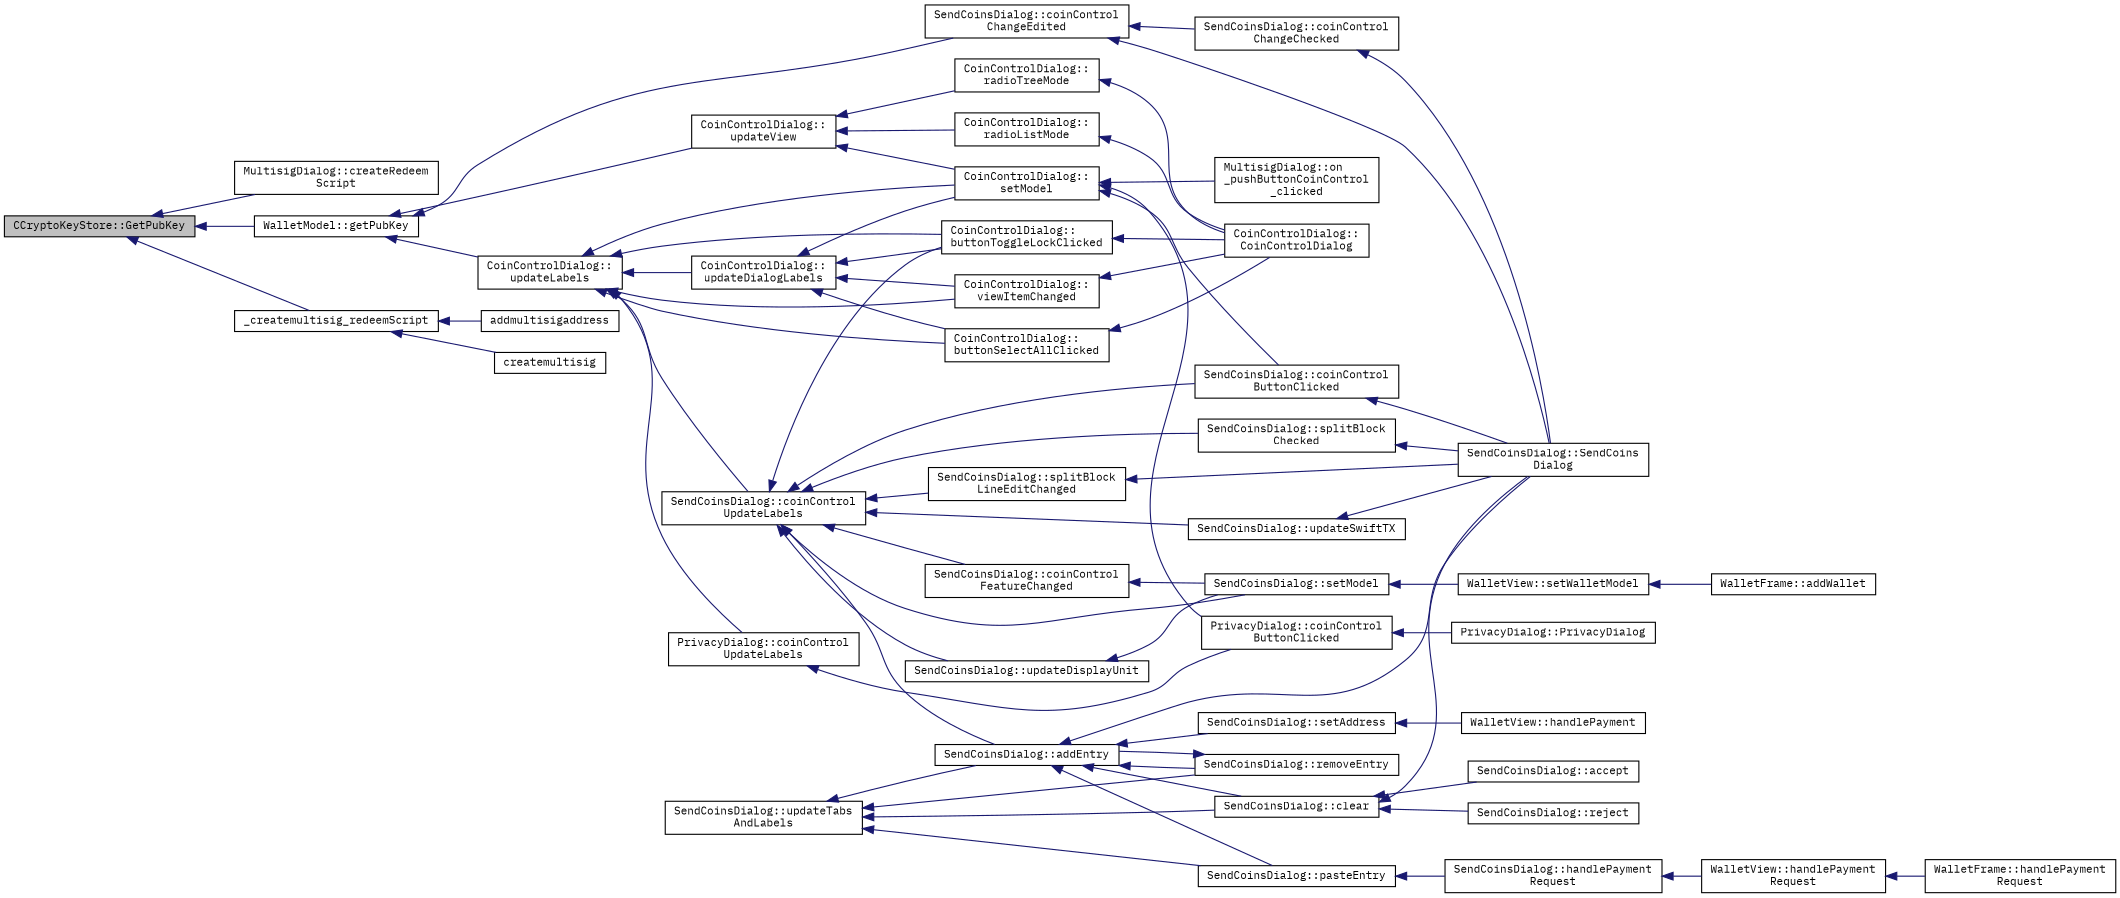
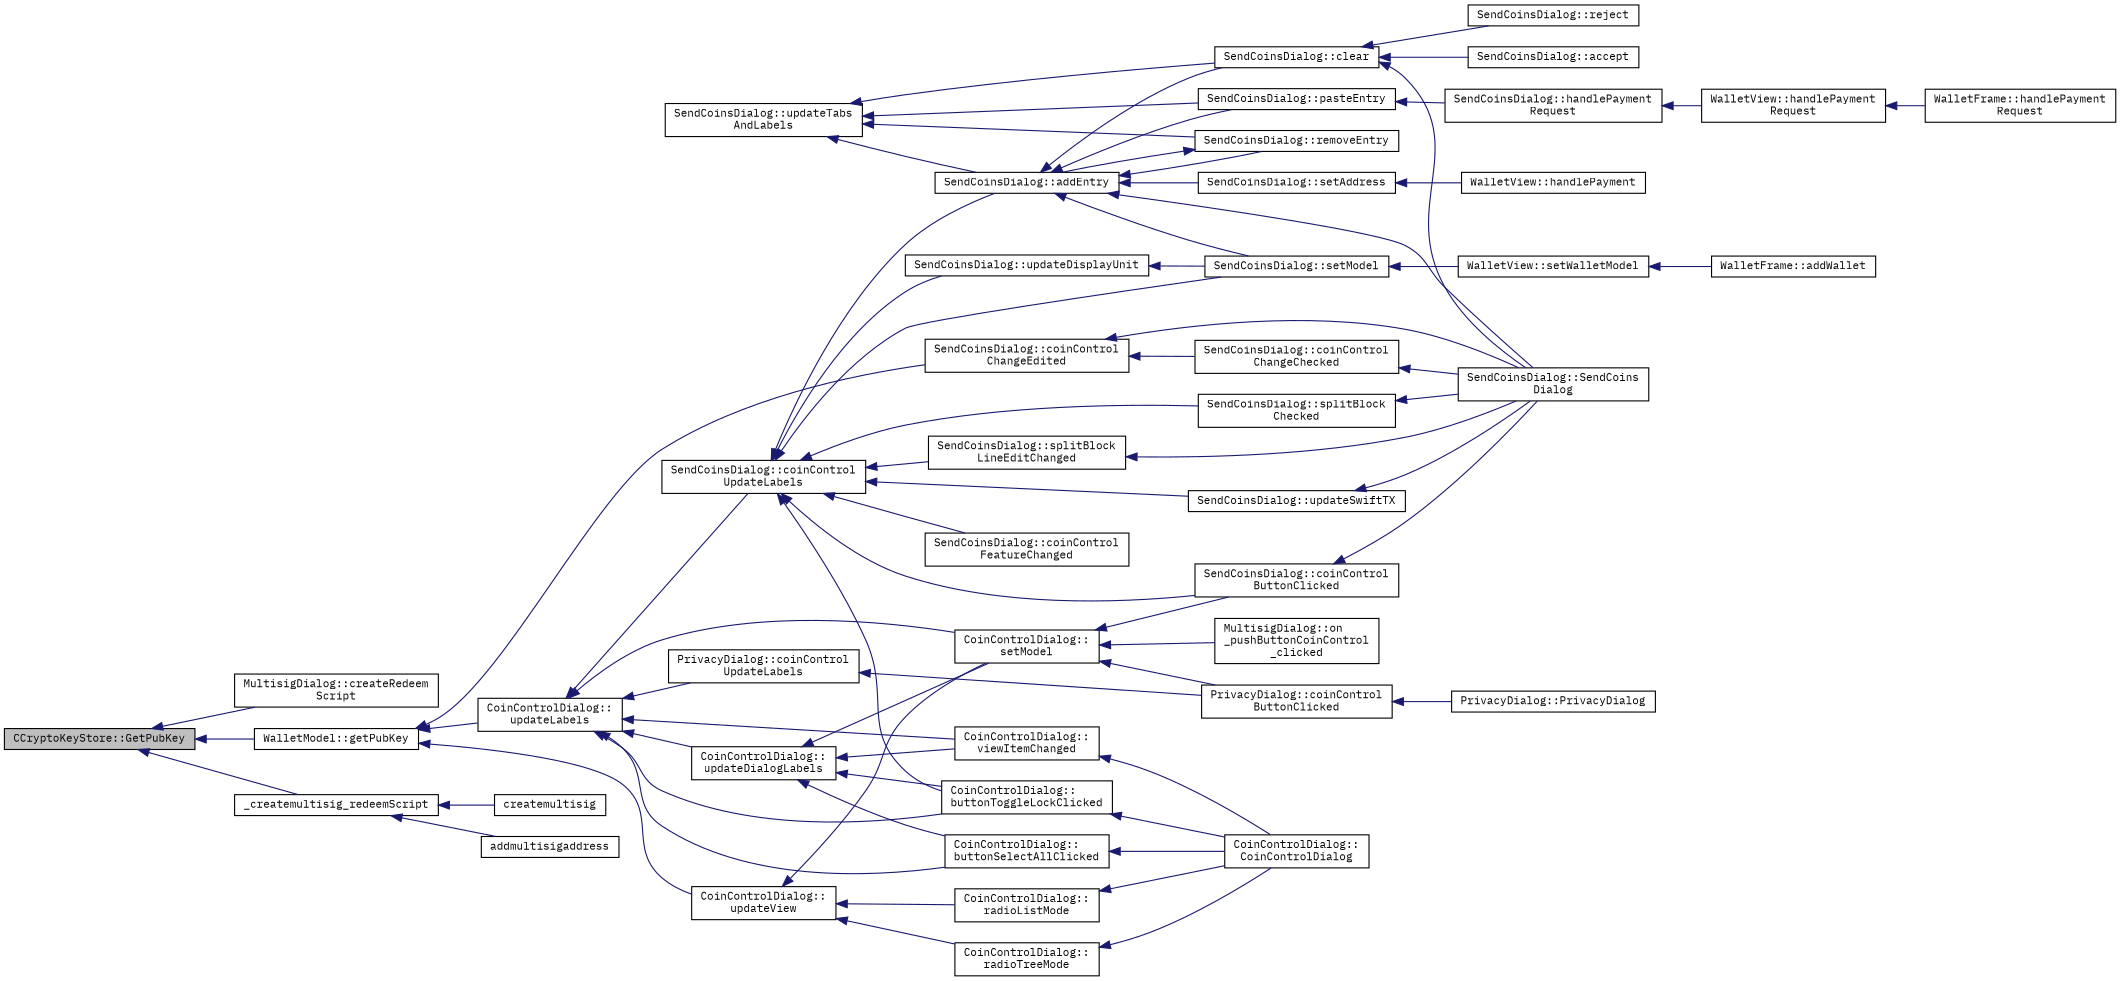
edge "SendCoinsDialog::setModel" -> "SendCoinsDialog::coinControl FeatureChanged": now "SendCoinsDialog::setModel" -> "SendCoinsDialog::addEntry"
